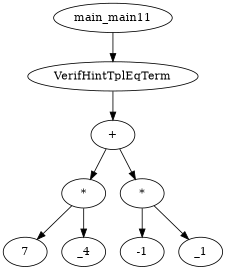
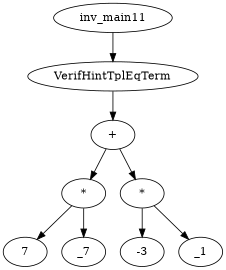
node "main_main11": label "main_main11" -> "inv_main11"
node "_4": label "_4" -> "_7"
node "-1": label "-1" -> "-3"
